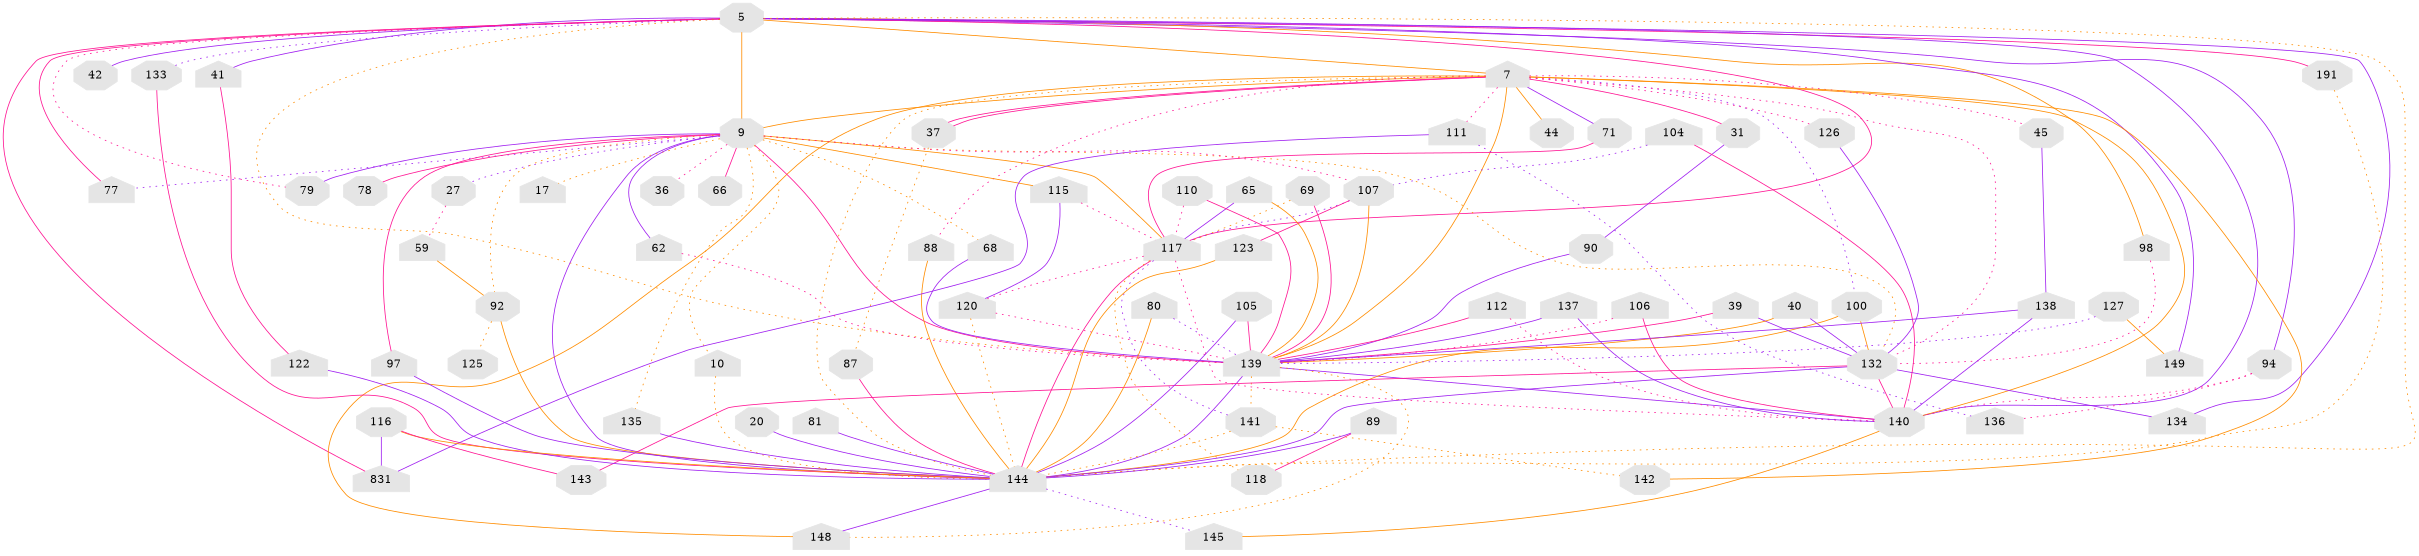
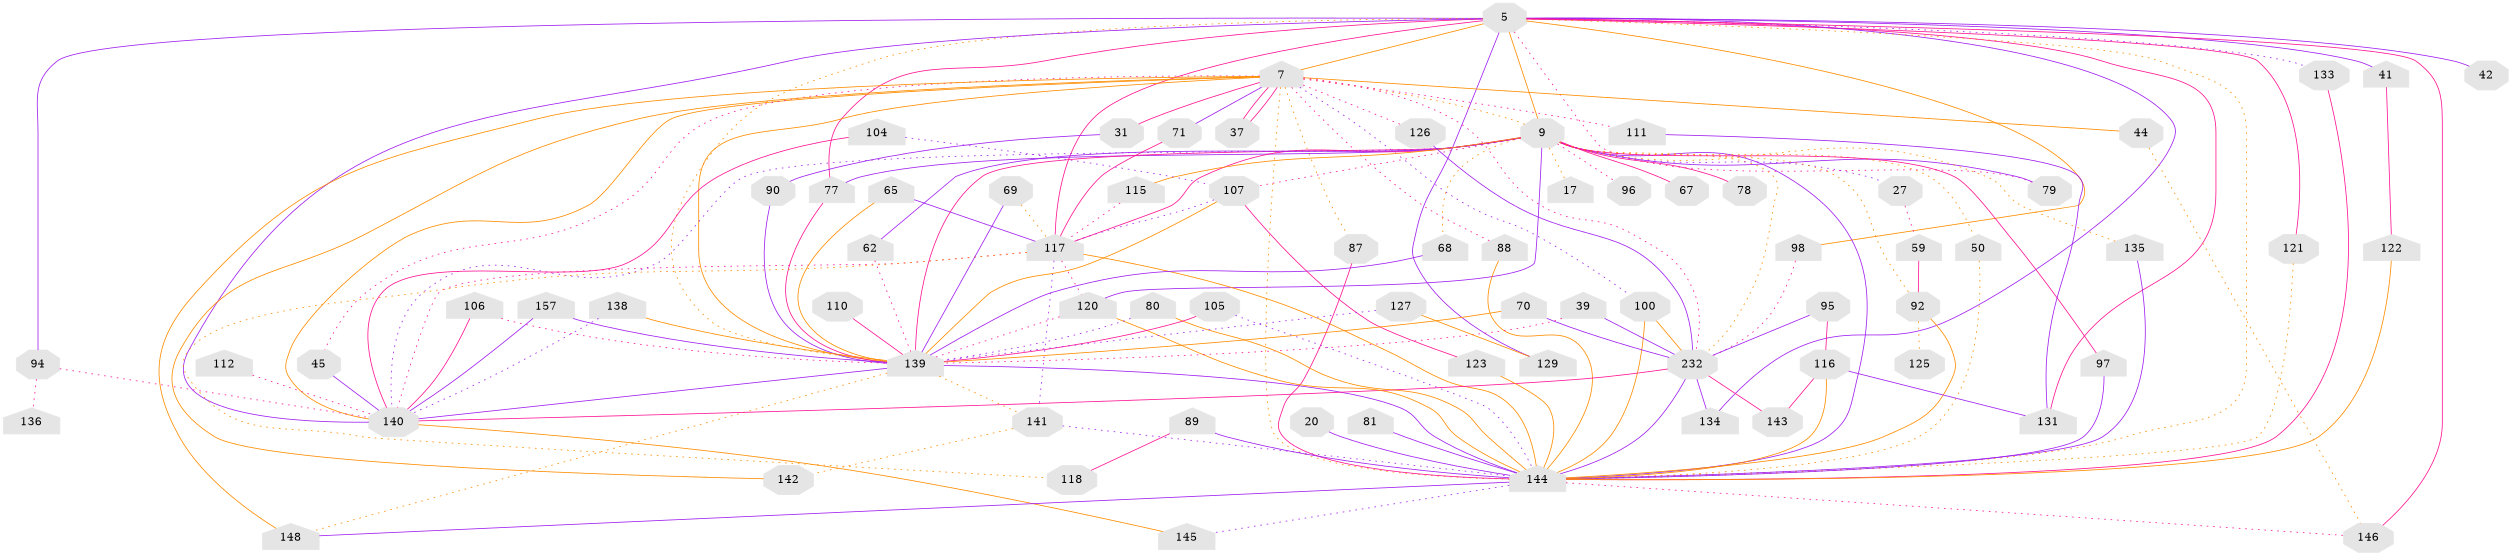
node "191": label "191" -> "121"
edge "7" -- "9": style solid -> dotted
edge "9" -- "117": color darkorange -> deeppink
edge "9" -- "140": added
edge "9" -- "77": style dotted -> solid
node "36": label "36" -> "96"
node "66": label "66" -> "67"
edge "45" -- "138": now "45" -- "140"
edge "110" -- "117": removed
edge "37" -- "87": now "7" -- "87"
edge "115" -- "120": now "9" -- "120"
edge "59" -- "92": color darkorange -> deeppink
edge "69" -- "139": color deeppink -> purple
node "137": label "137" -> "157"
node "40": label "40" -> "70"
node "95": added
edge "111" -- "136": removed
edge "112" -- "139": now "77" -- "139"
edge "138" -- "139": color purple -> darkorange
edge "39" -- "139": style solid -> dotted
edge "117" -- "144": color deeppink -> darkorange
node "10": label "10" -> "50"
node "132": label "132" -> "232"
node "149": label "149" -> "129"
edge "138" -- "140": style solid -> dotted
edge "120" -- "144": style dotted -> solid
edge "105" -- "144": style solid -> dotted
edge "141" -- "144": color darkorange -> purple
edge "122" -- "144": color purple -> darkorange
node "831": label "831" -> "131"
node "146": added
